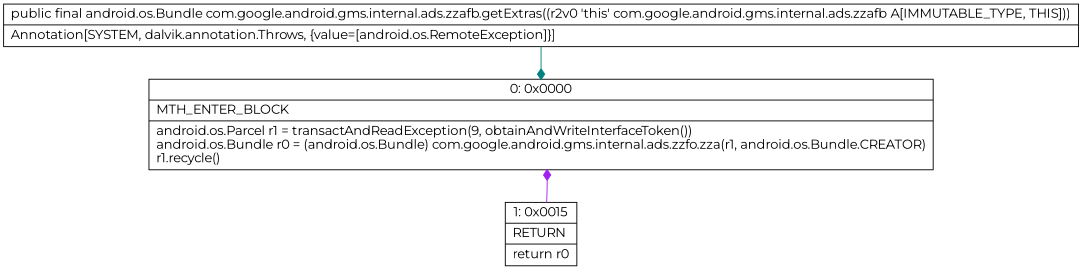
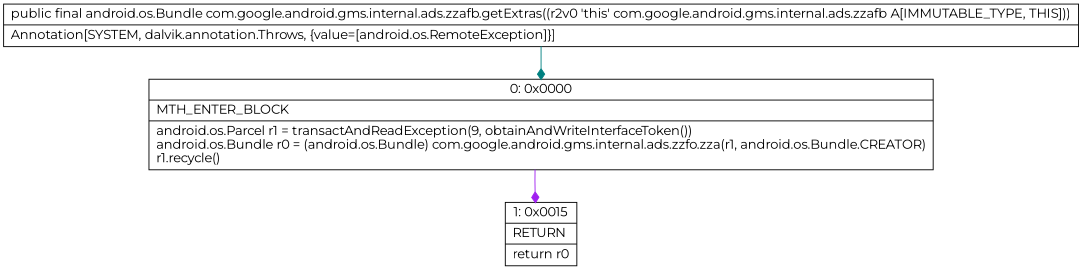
edge "1: 0x0015" -> "0: 0x0000": reversed
